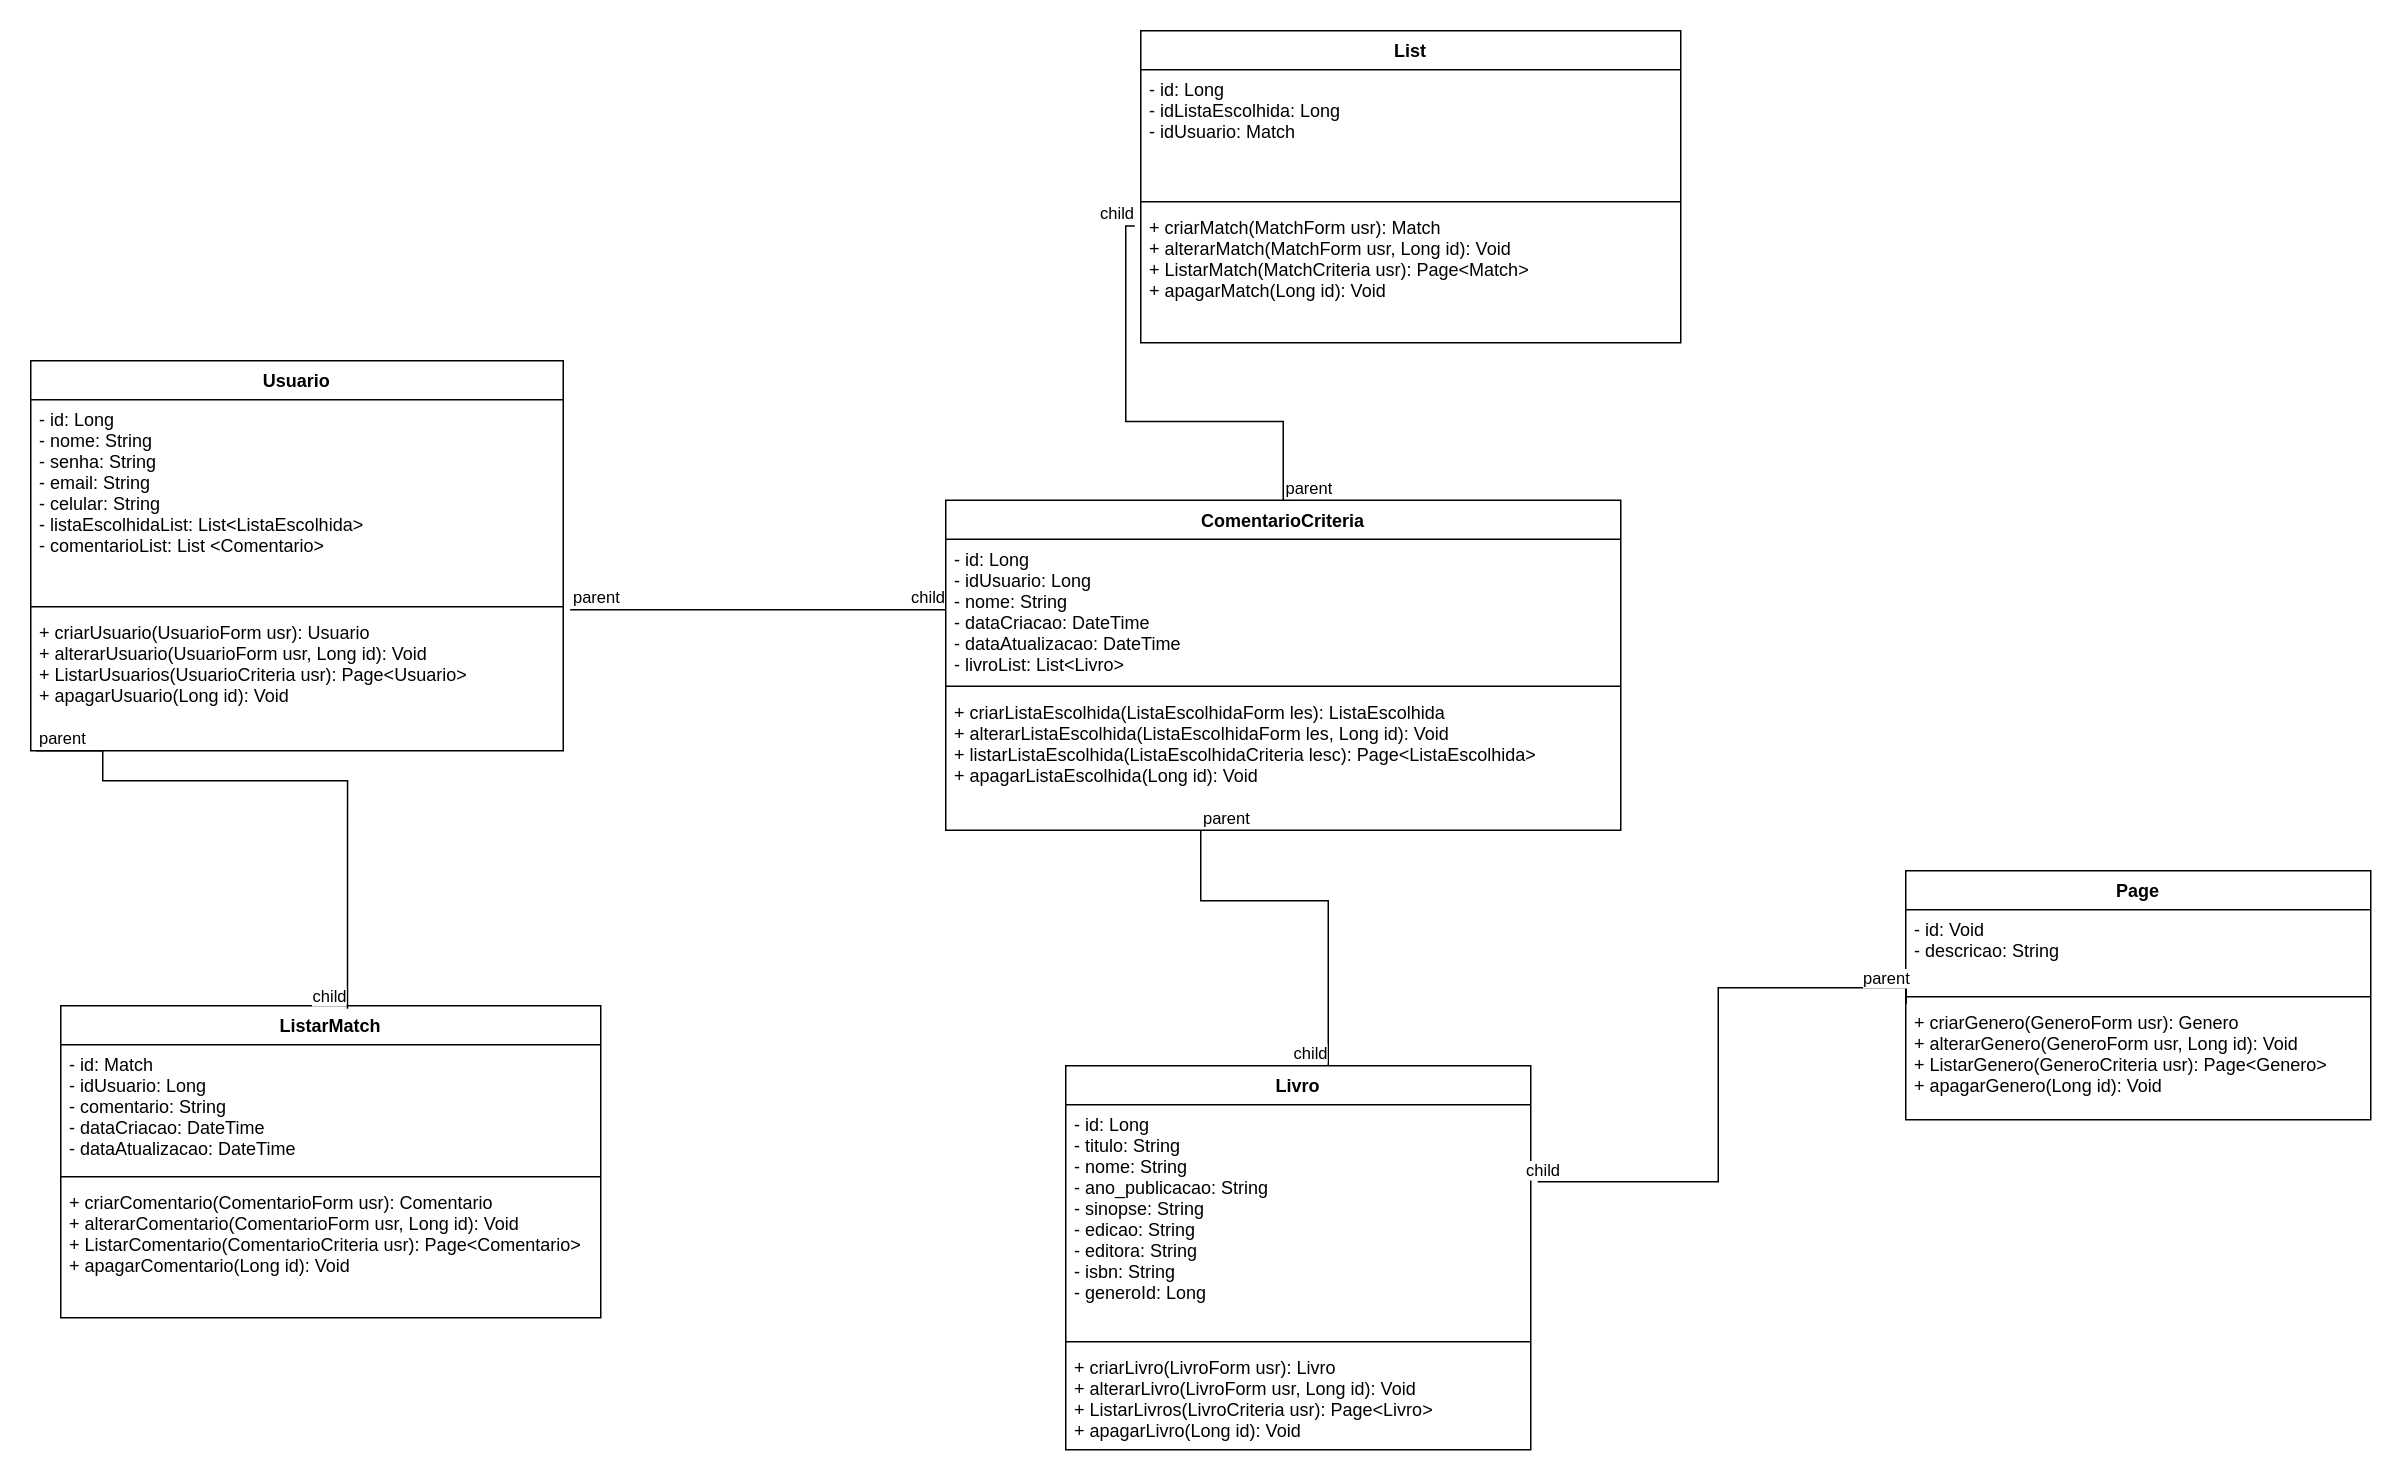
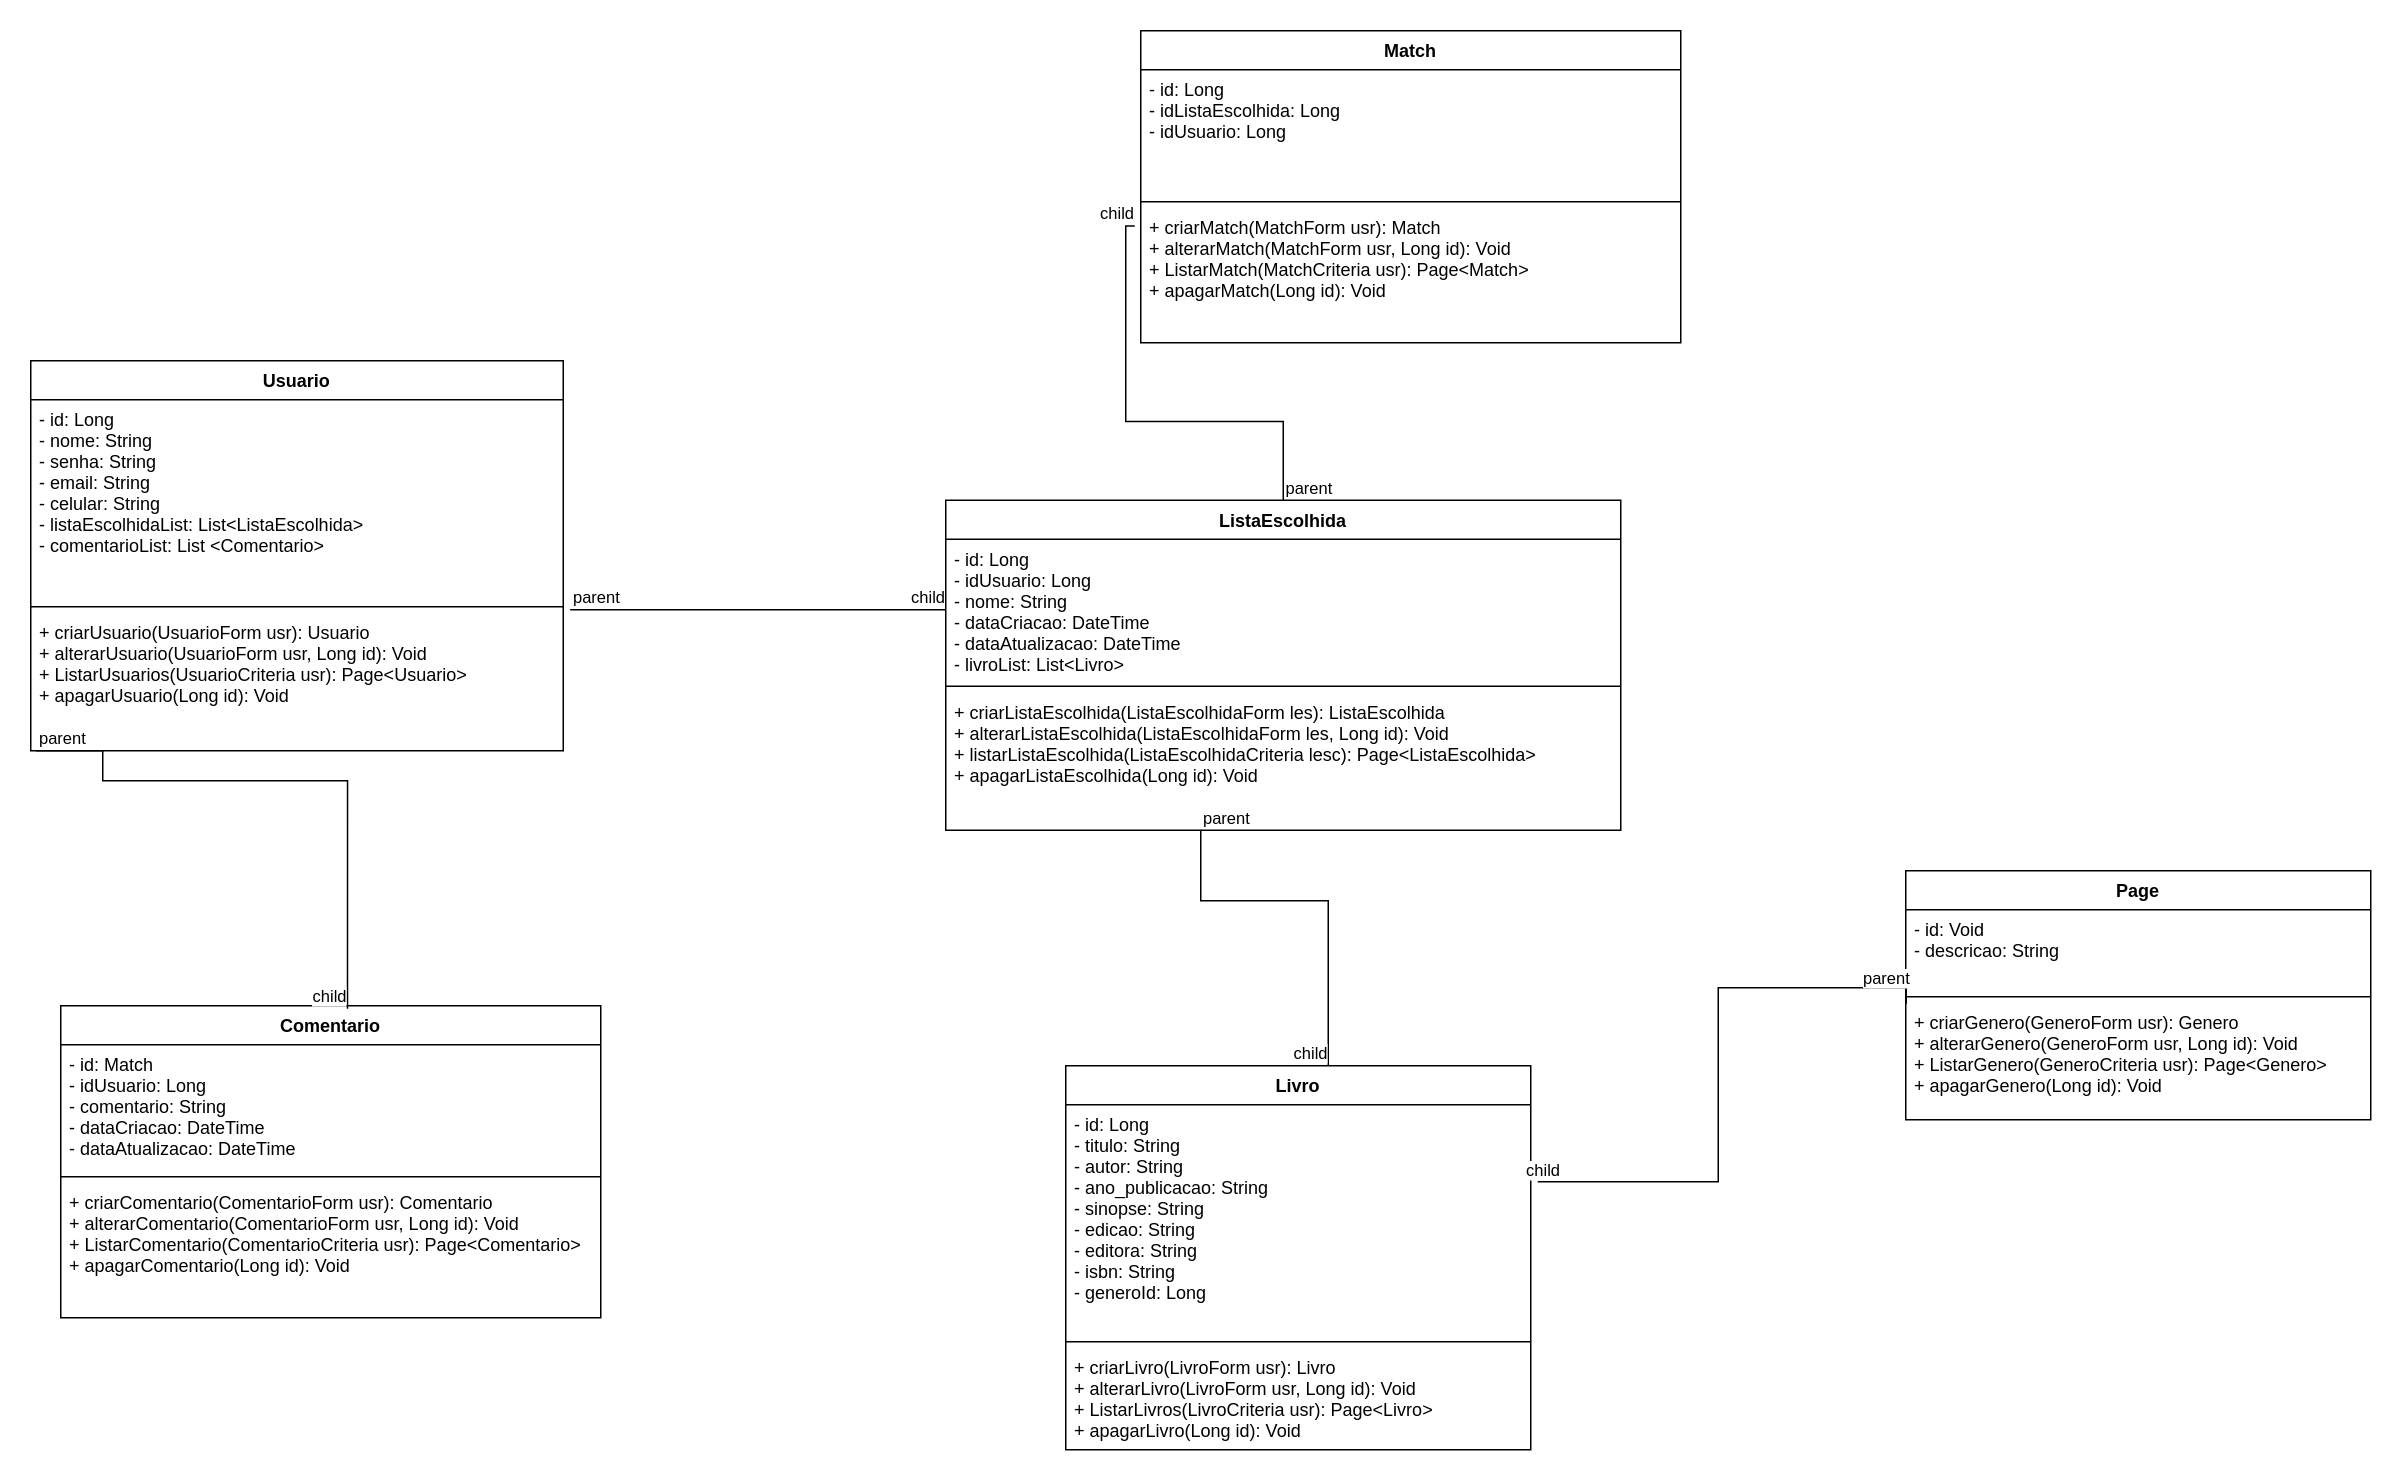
node "List": label "List" -> "Match"
node "- id: Long - idListaEscolhida: Long - idUsuario: Match": label "- id: Long - idListaEscolhida: Long - idUsuario: Match" -> "- id: Long - idListaEscolhida: Long - idUsuario: Long"
node "ComentarioCriteria": label "ComentarioCriteria" -> "ListaEscolhida"
node "ListarMatch": label "ListarMatch" -> "Comentario"
node "- id: Long - titulo: String - nome: String - ano_publicacao: String - sinopse: String - edicao: String - editora: String - isbn: String - generoId: Long": label "- id: Long - titulo: String - nome: String - ano_publicacao: String - sinopse: String - edicao: String - editora: String - isbn: String - generoId: Long" -> "- id: Long - titulo: String - autor: String - ano_publicacao: String - sinopse: String - edicao: String - editora: String - isbn: String - generoId: Long"
